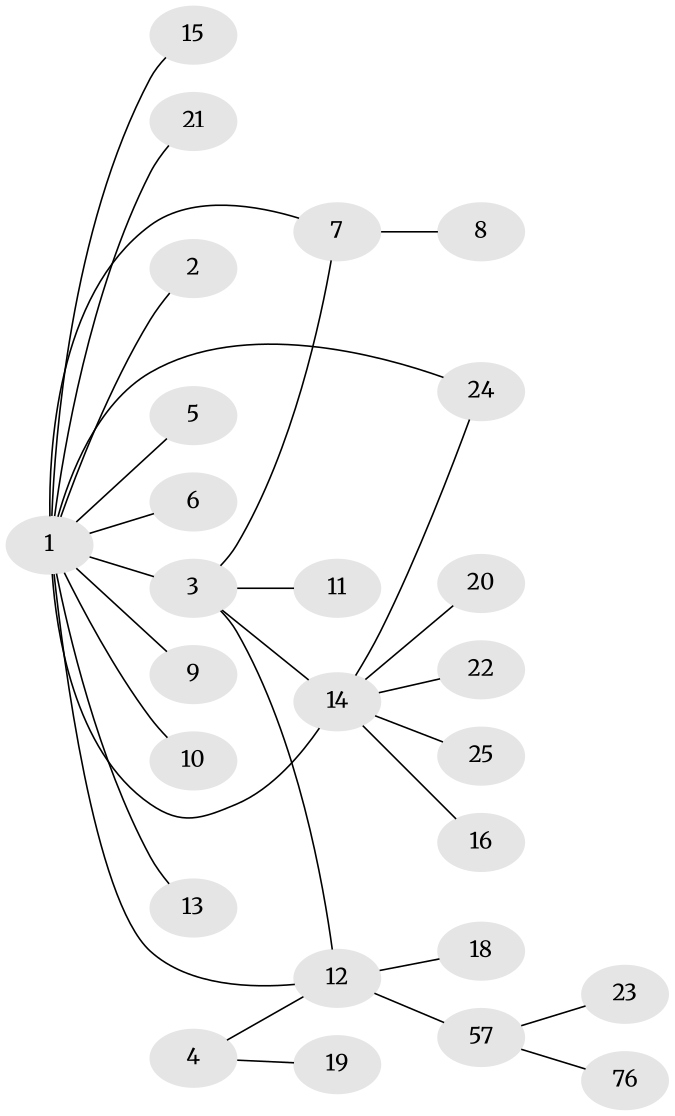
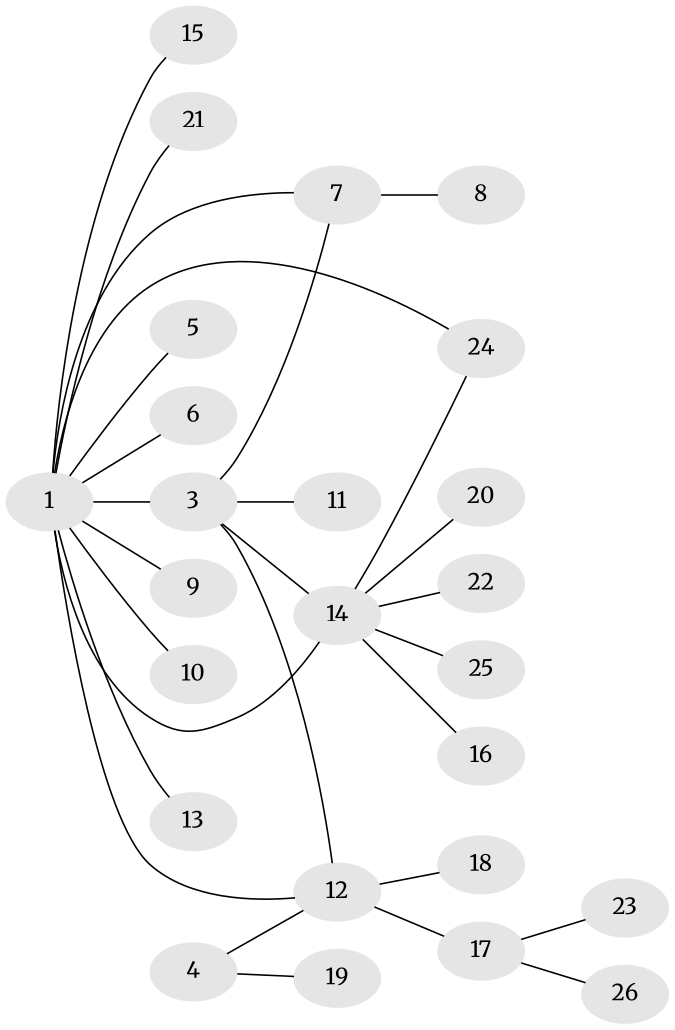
node "2": removed
node "57": label "57" -> "17"
node "76": label "76" -> "26"
